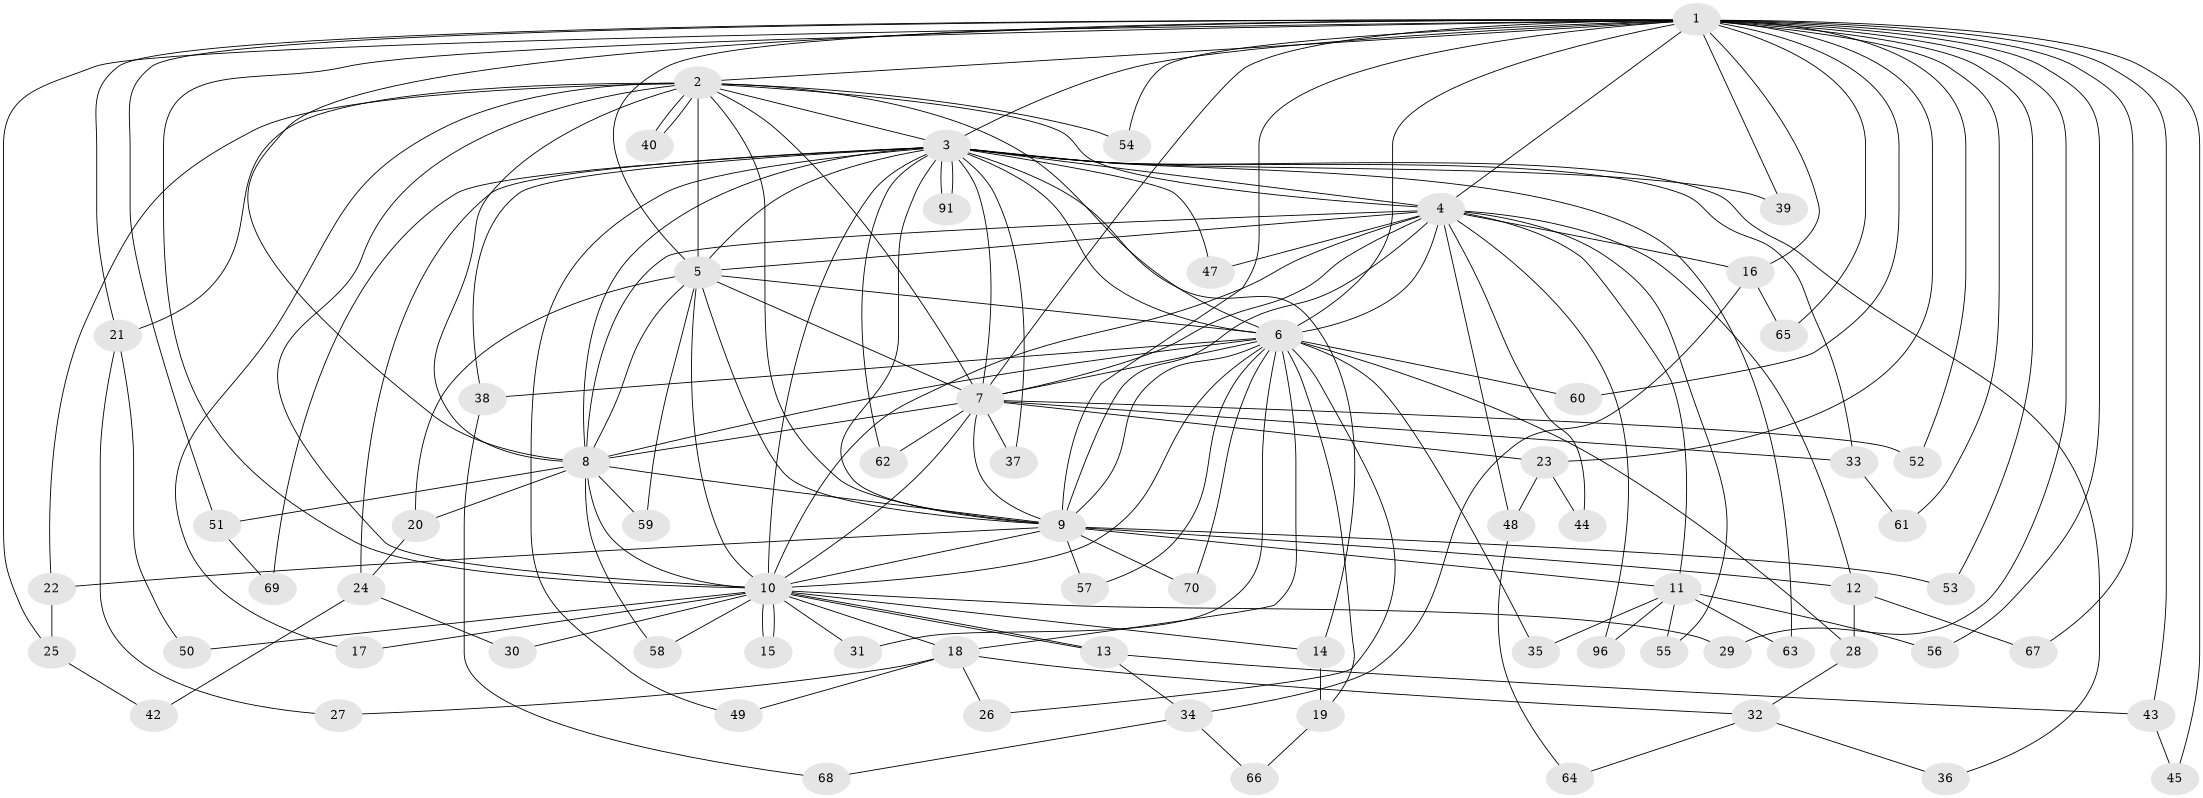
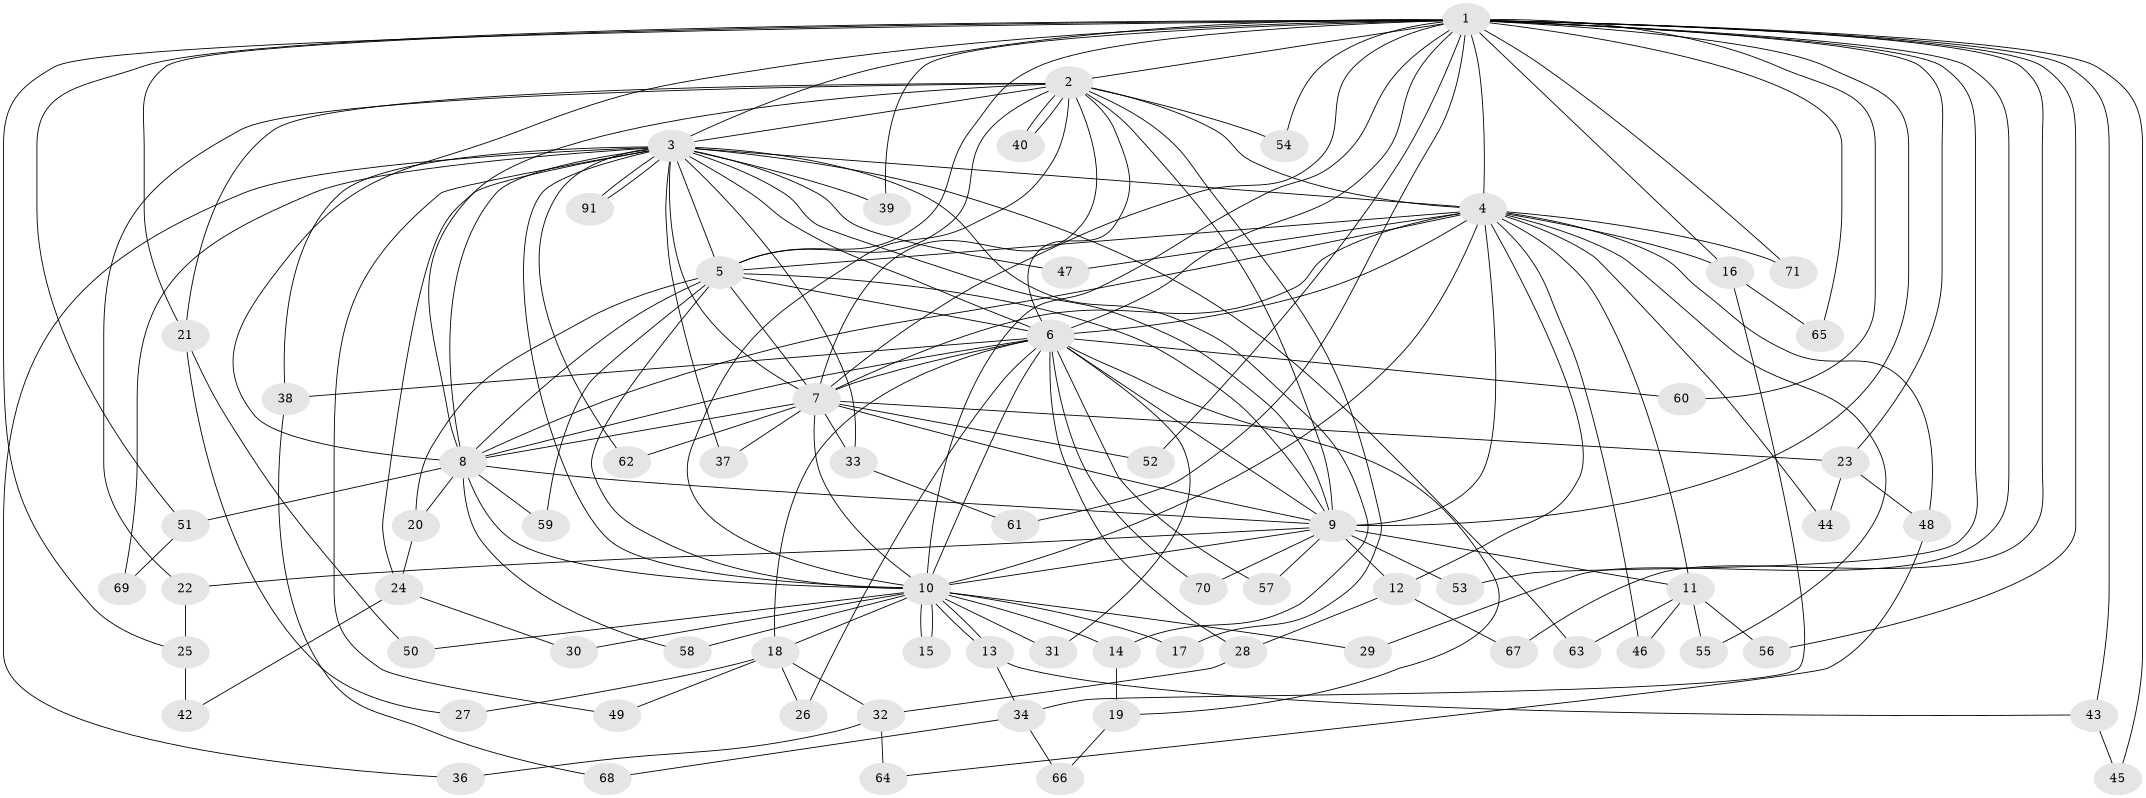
node "71": added
node "35": removed
node "96": label "96" -> "46"
